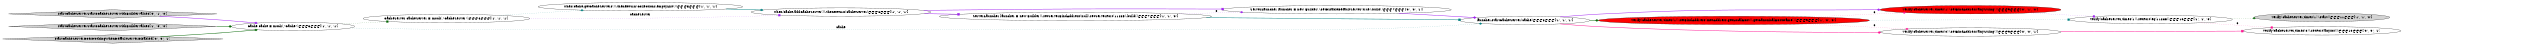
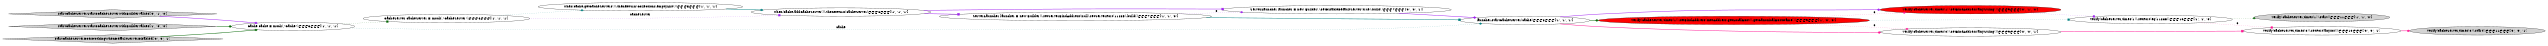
node "verify(cacheServer,times(0)).start()@@@11@@@['0', '0', '1']": added
